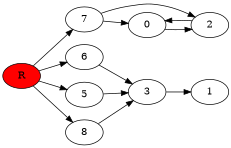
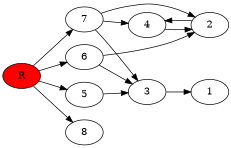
node "0": label "0" -> "4"
edge "6" -> "2": added
edge "8" -> "3": now "7" -> "3"
